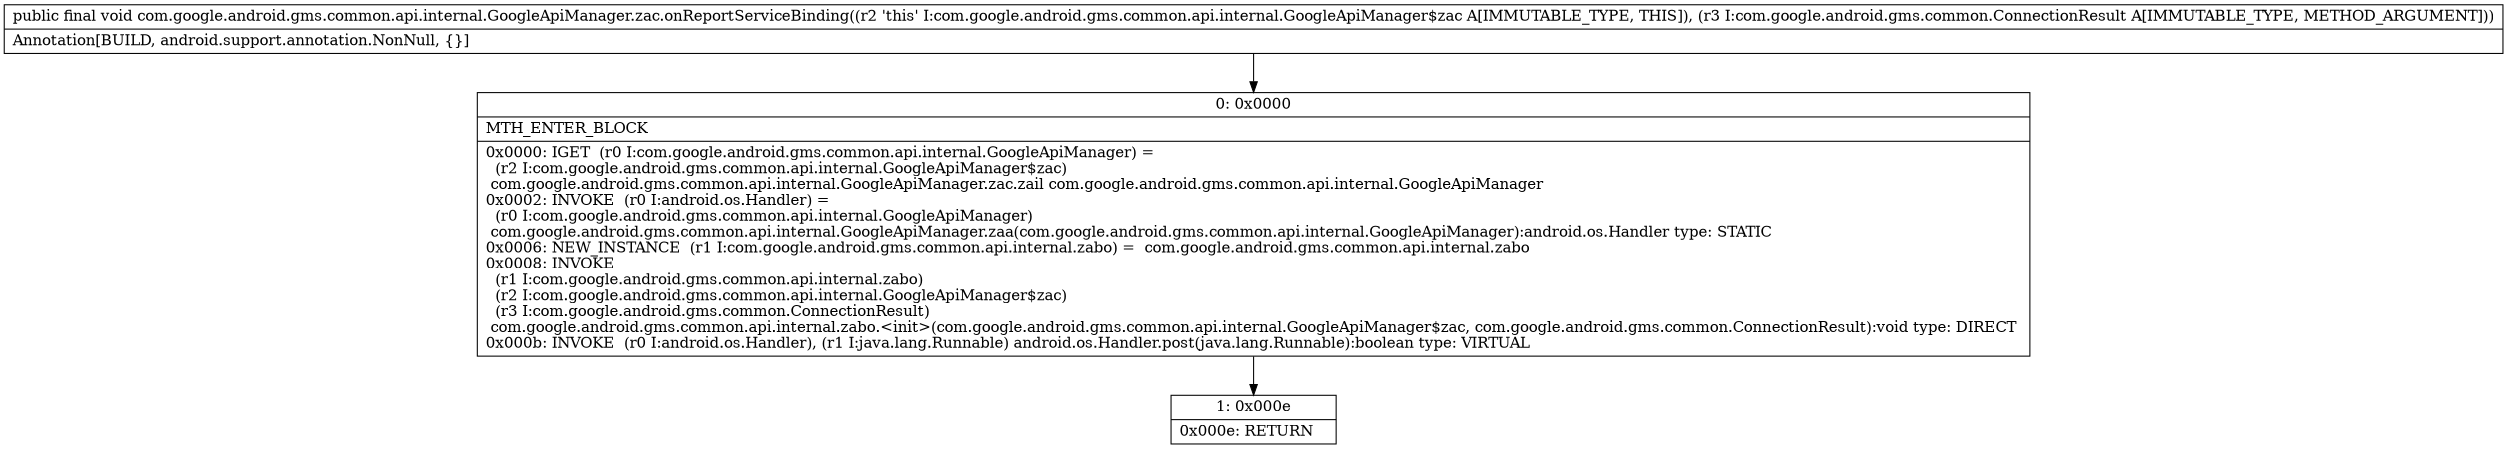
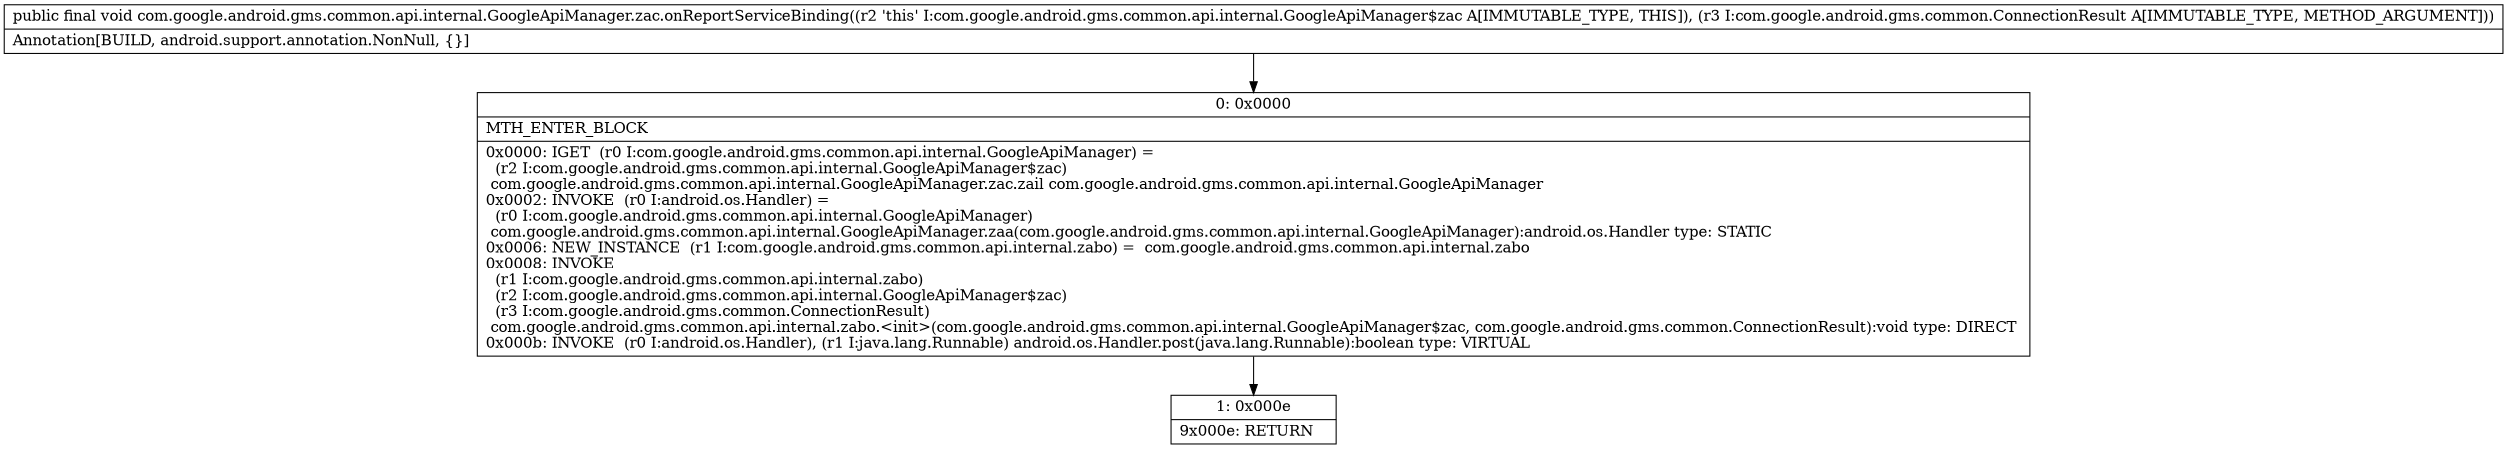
node "1: 0x000e": text "0x000e: RETURN" -> "9x000e: RETURN"
